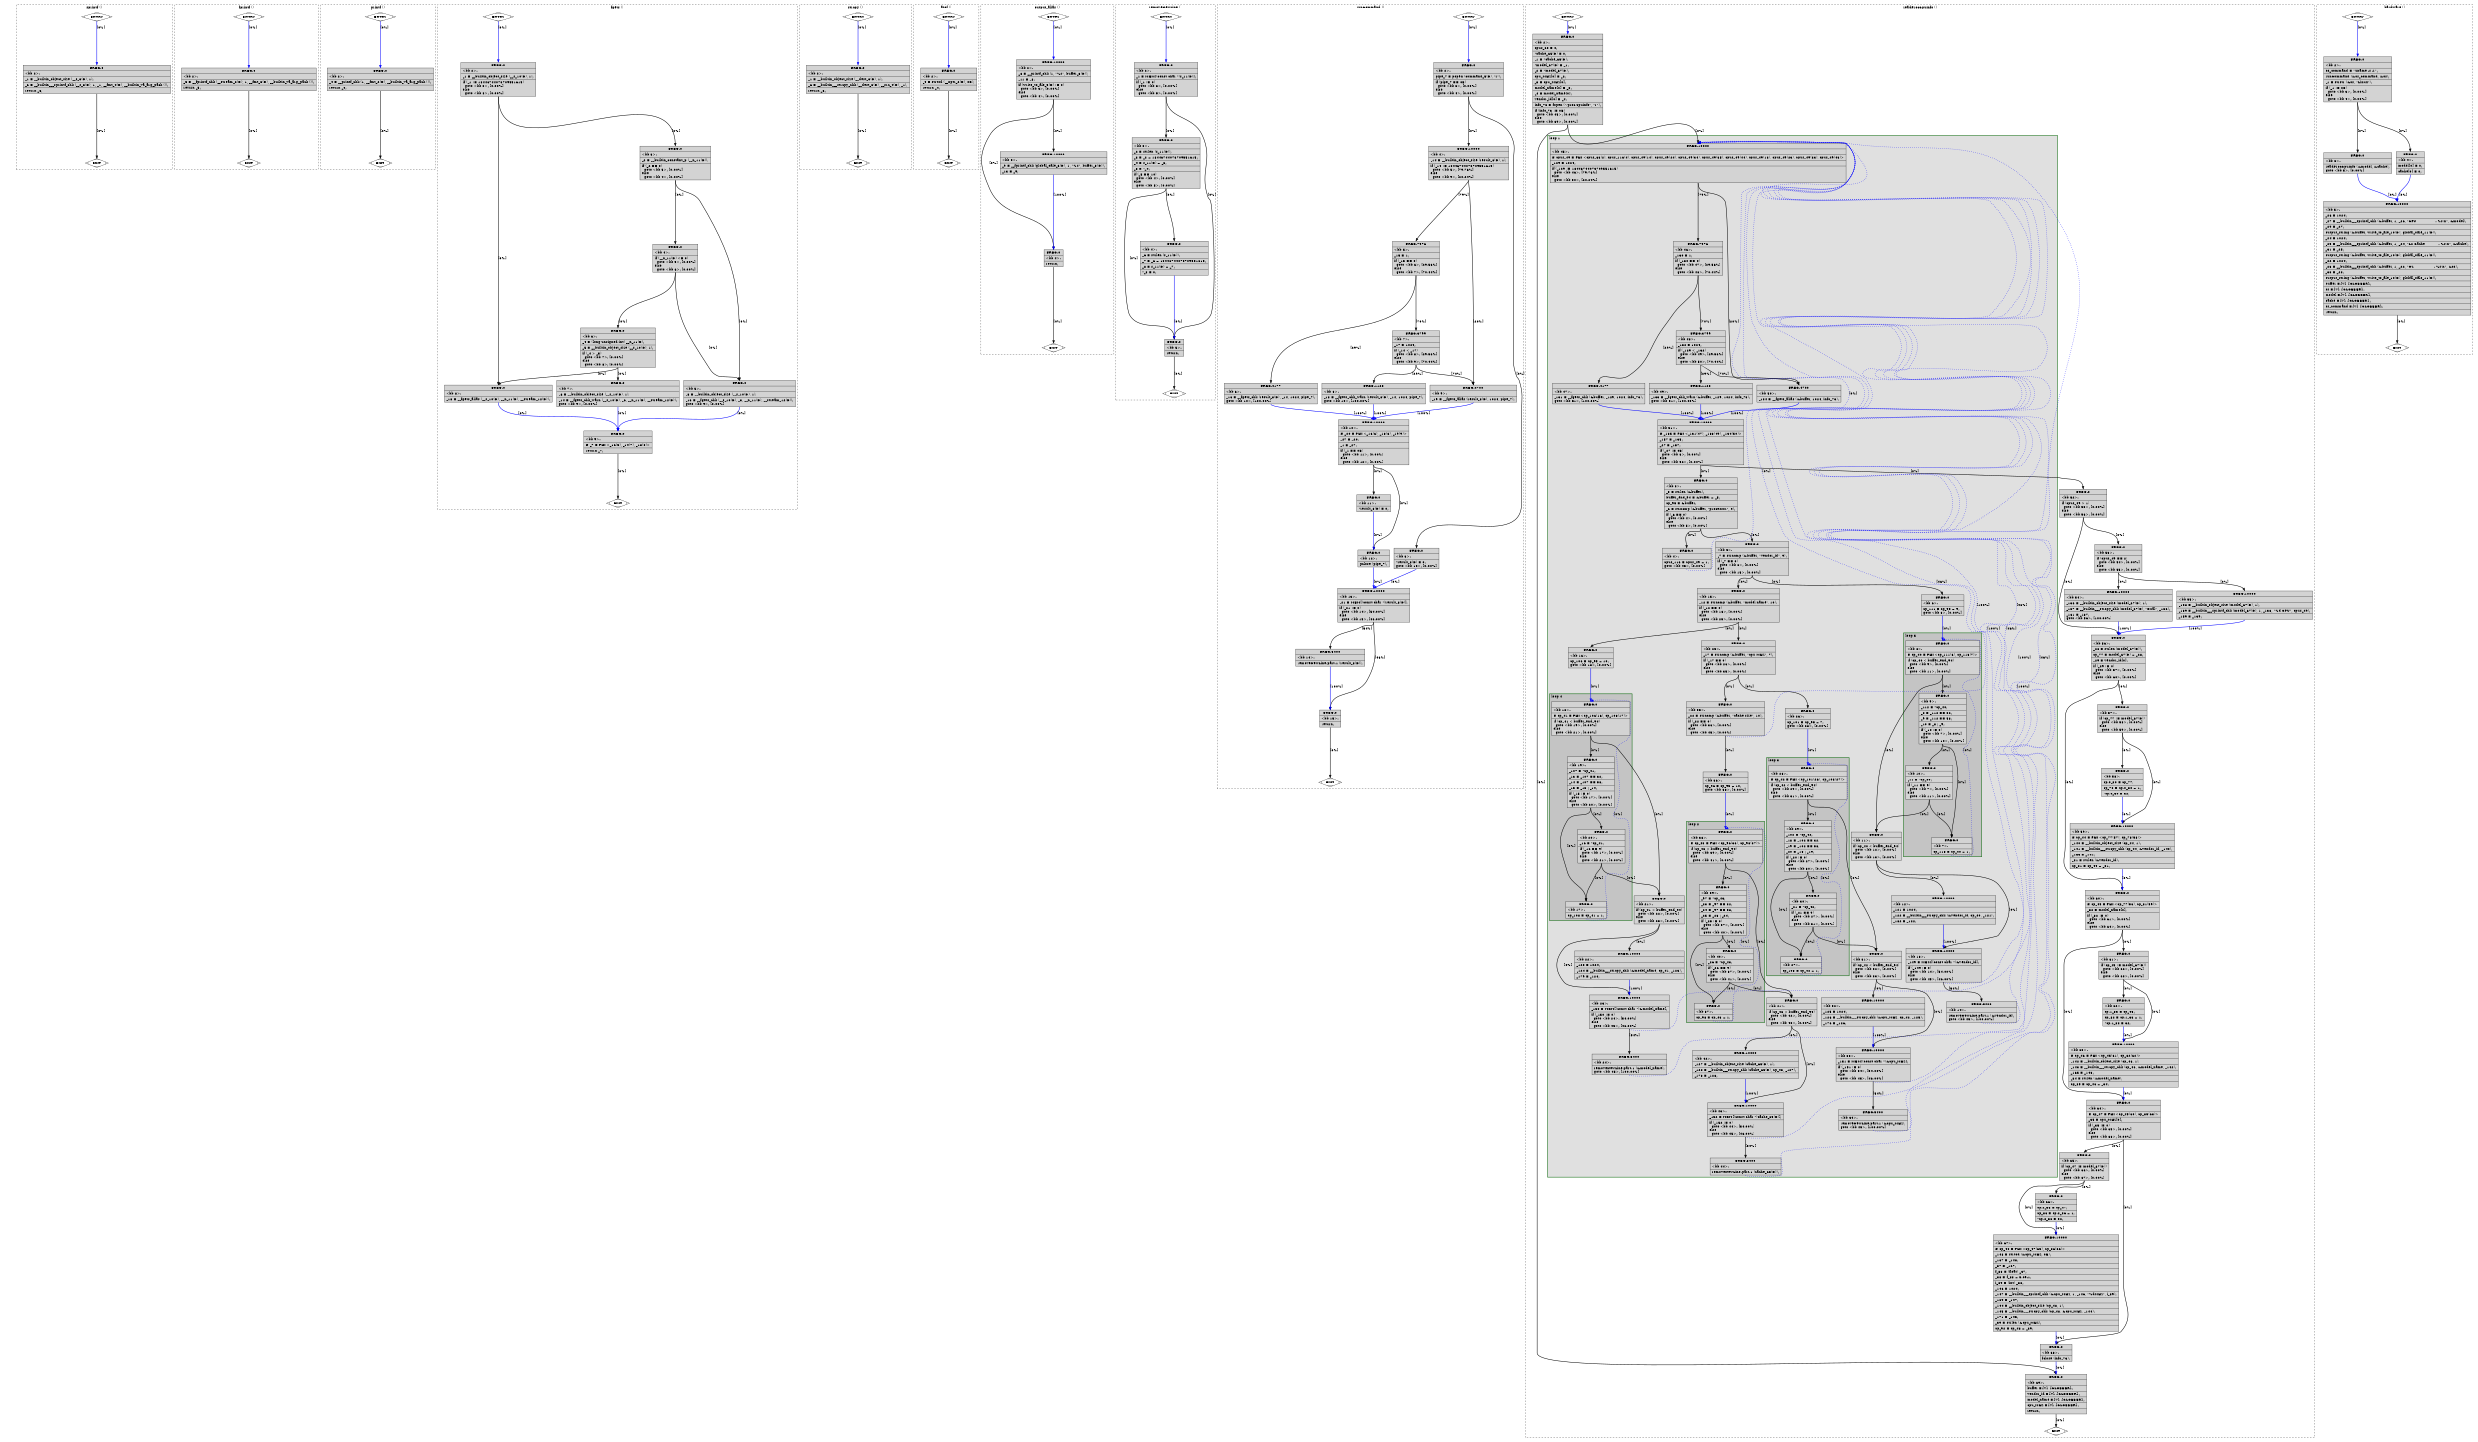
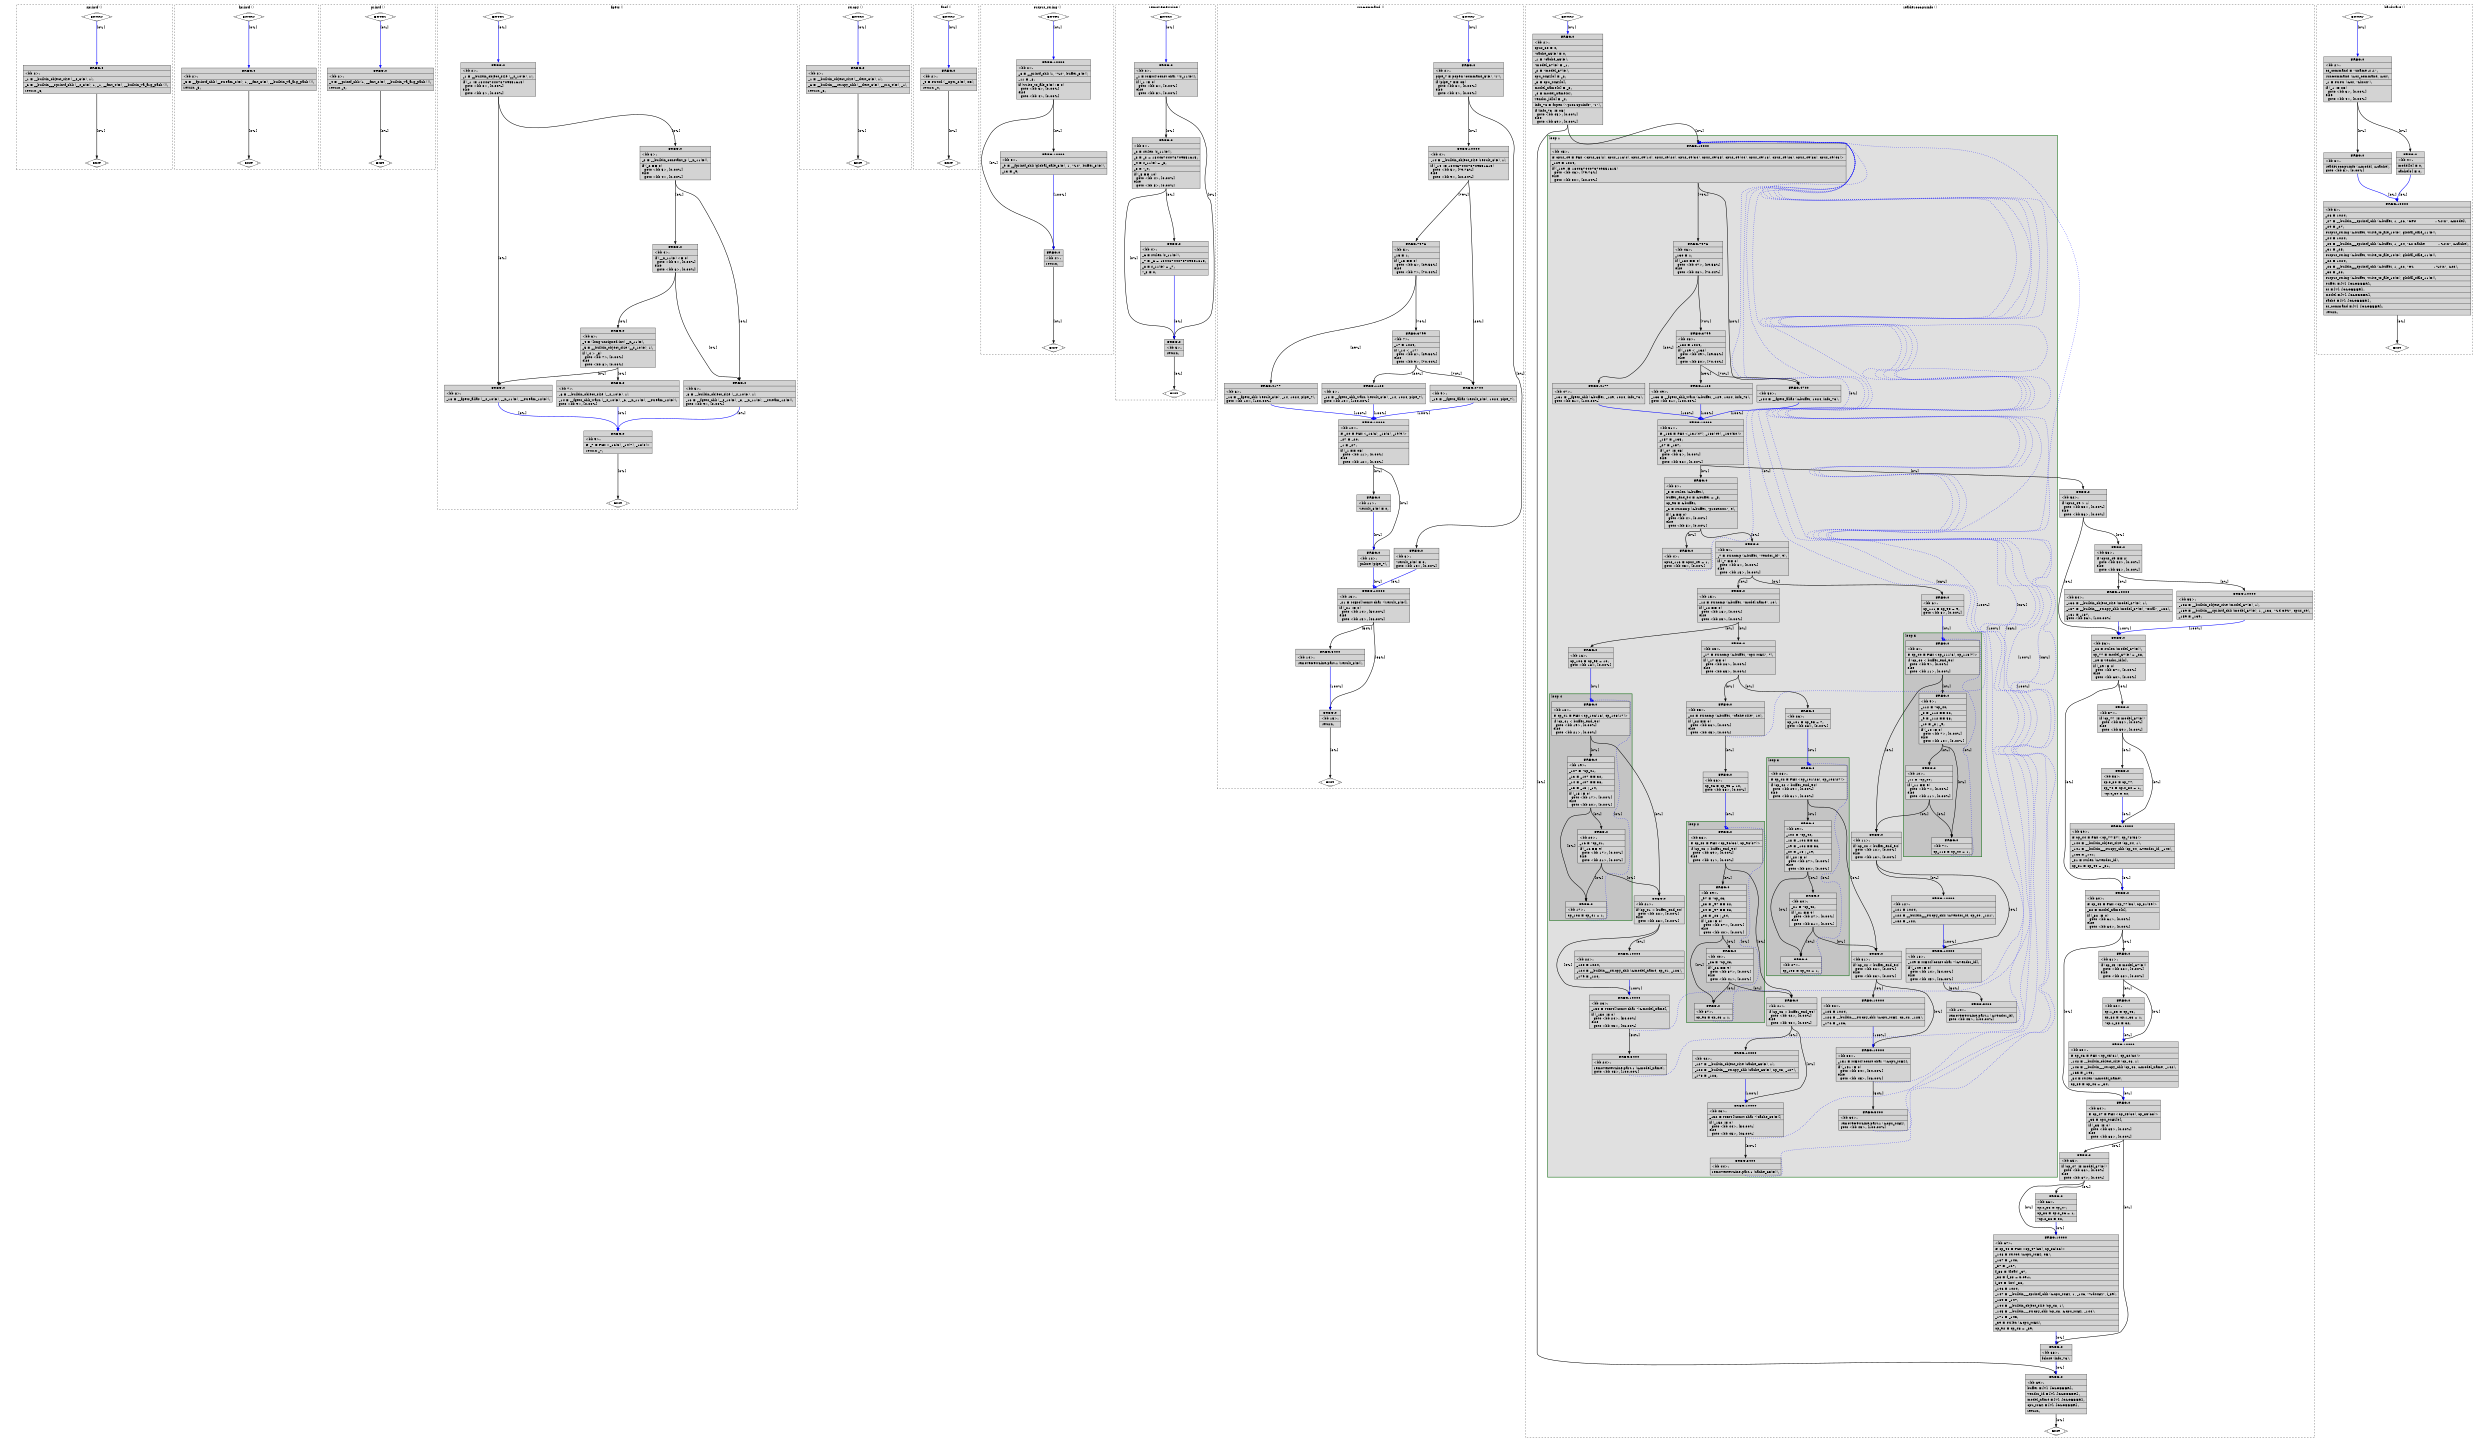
cluster "output_alias ()": label "output_alias ()" -> "output_string ()"
